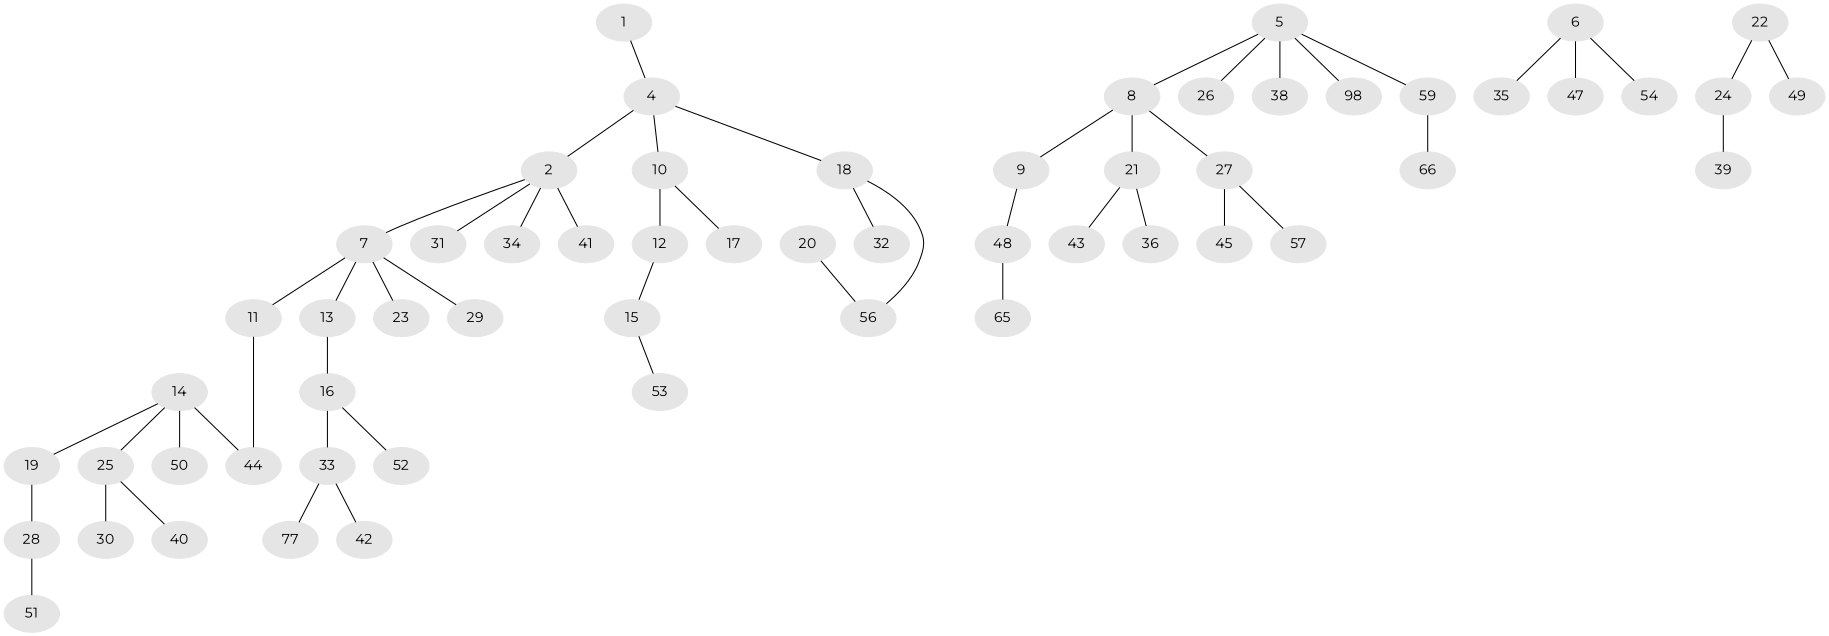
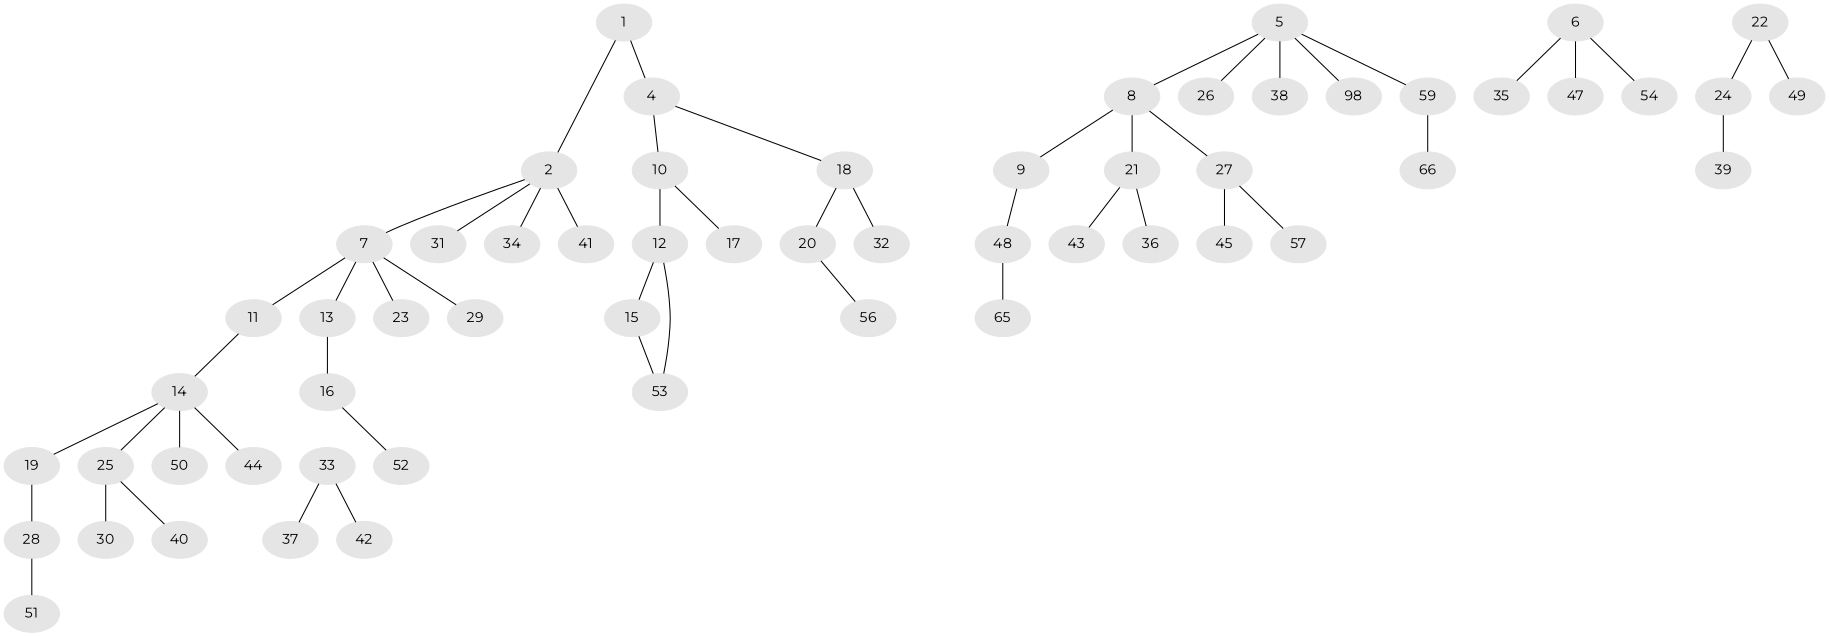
edge "4" -- "2": now "1" -- "2"
edge "18" -- "56": now "18" -- "20"
edge "12" -- "53": added
edge "11" -- "44": now "11" -- "14"
edge "16" -- "33": removed
node "77": label "77" -> "37"
